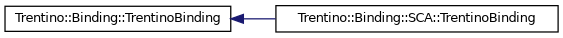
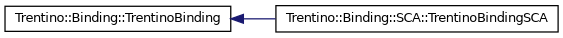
node "Trentino::Binding::SCA::TrentinoBinding": label "Trentino::Binding::SCA::TrentinoBinding" -> "Trentino::Binding::SCA::TrentinoBindingSCA"
